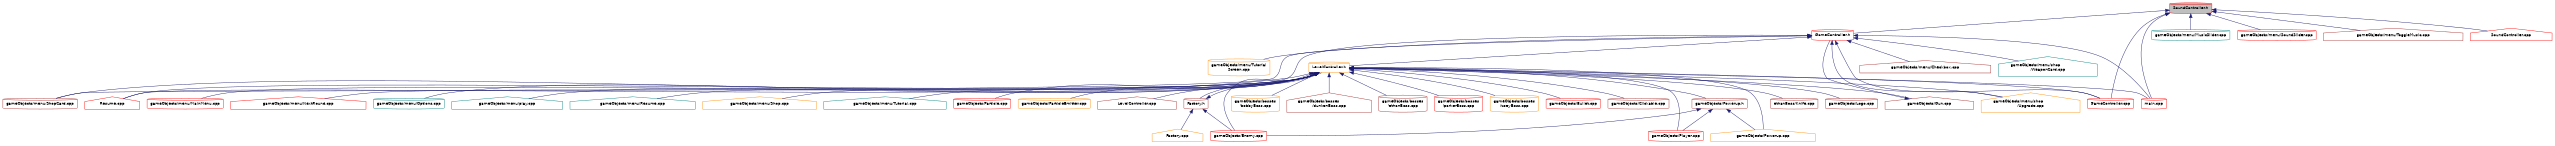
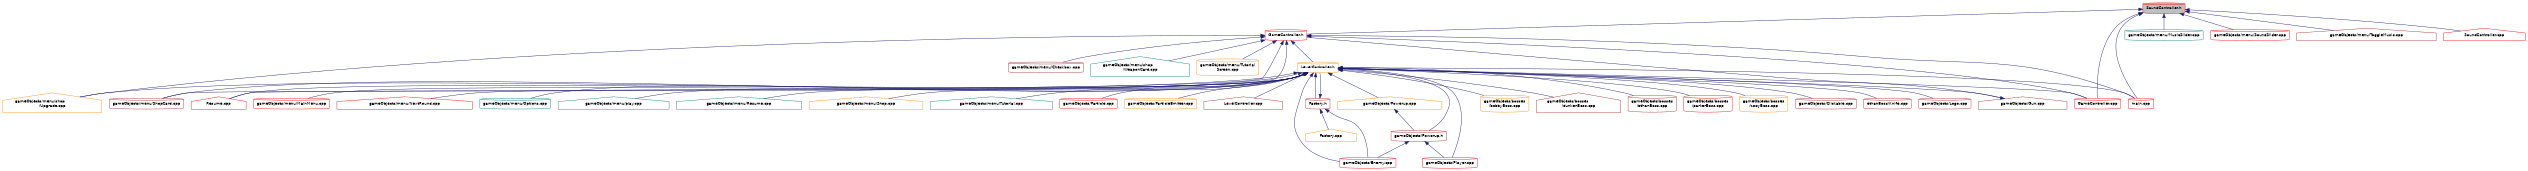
node "gameObjects/menu/Checkbox.cpp": shape house -> cylinder
node "gameObjects/Bullet.cpp": removed
edge "gameObjects/Powerup.cpp" -> "gameObjects/Powerup.h": reversed
